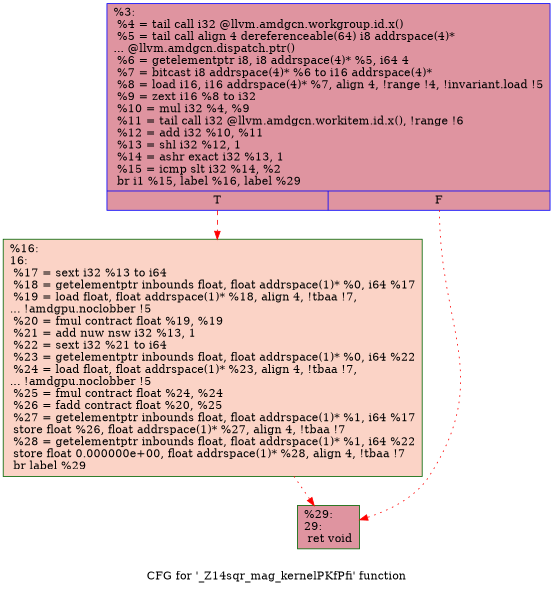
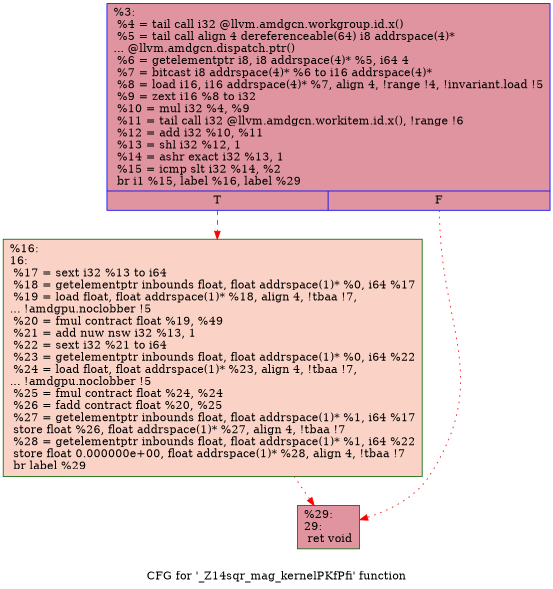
node "%16:": text "%20 = fmul contract float %19, %19" -> "%20 = fmul contract float %19, %49"
